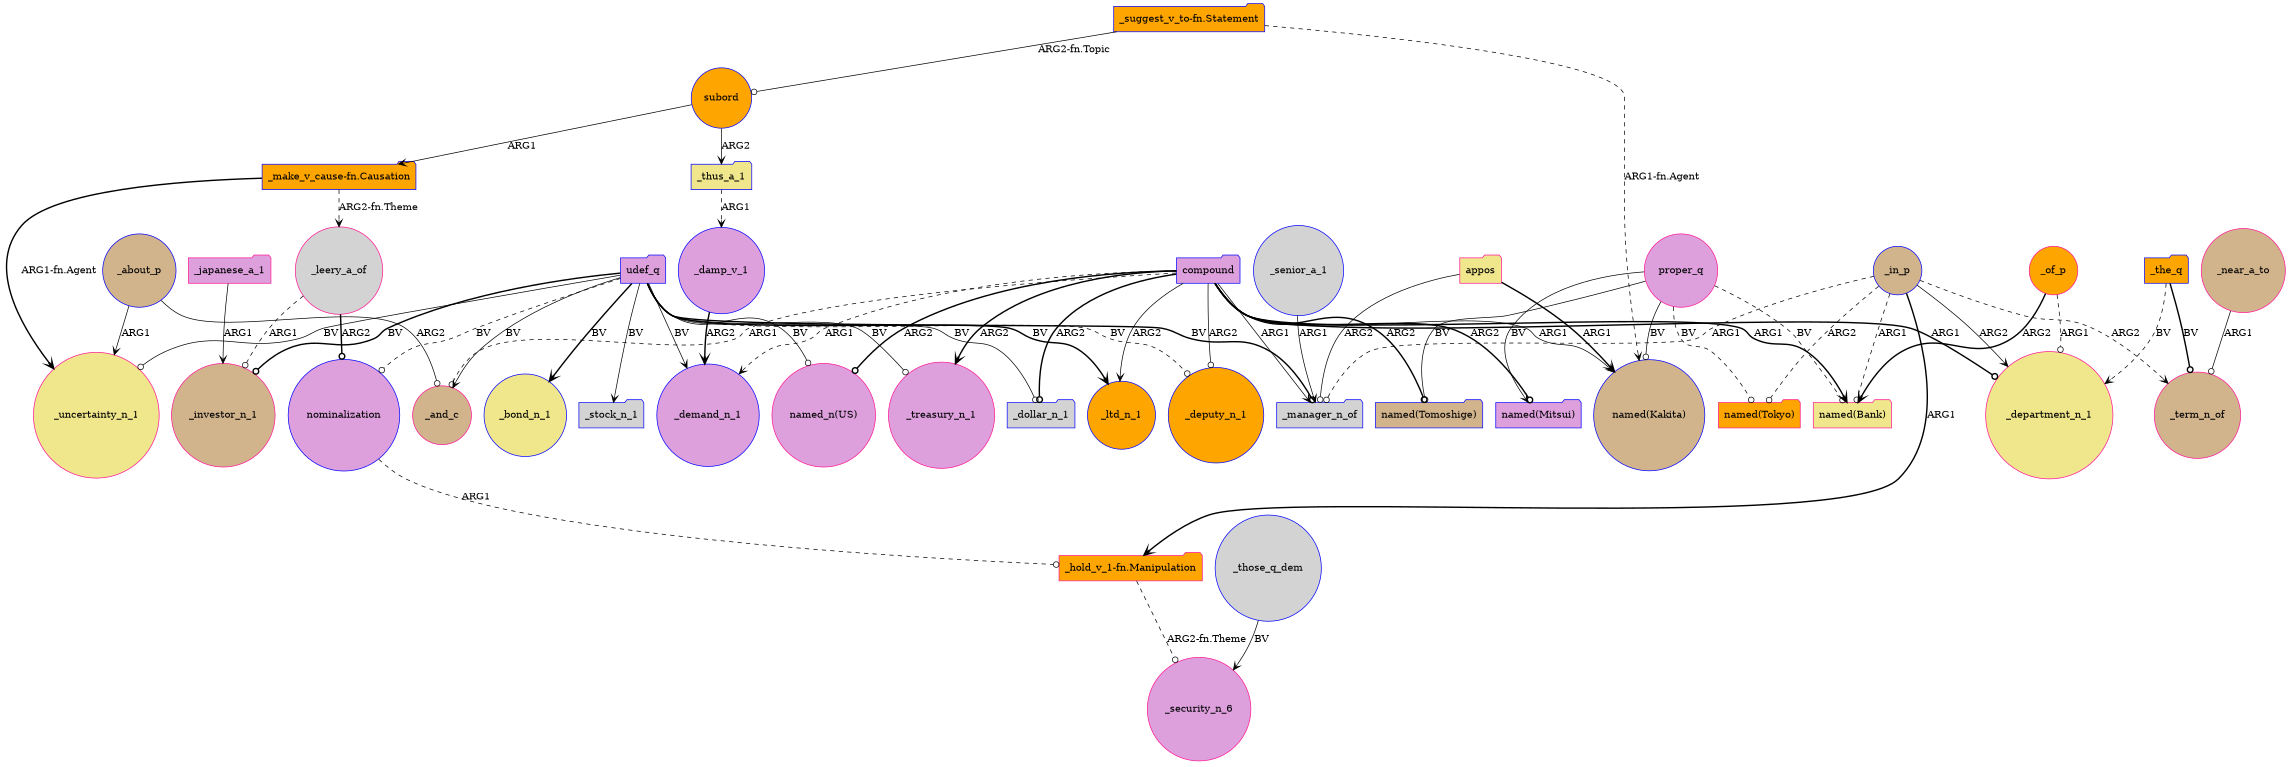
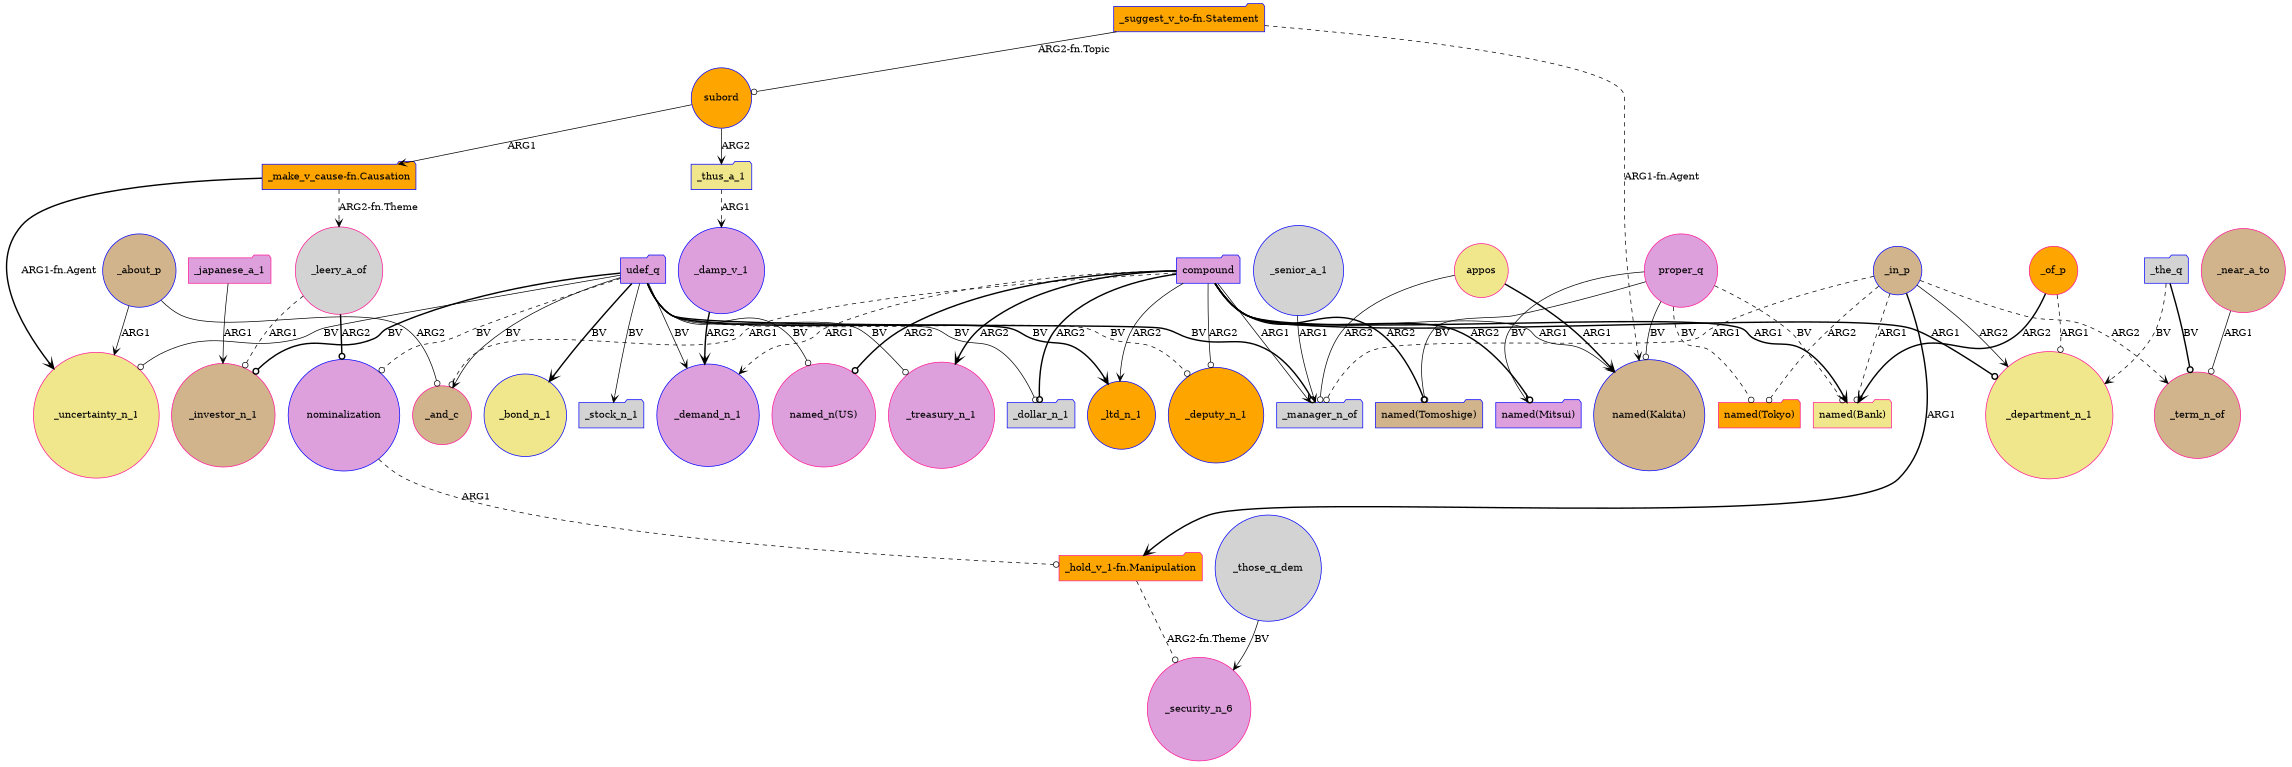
node "appos": shape folder -> circle
node "_the_q": fillcolor orange -> lightgrey
